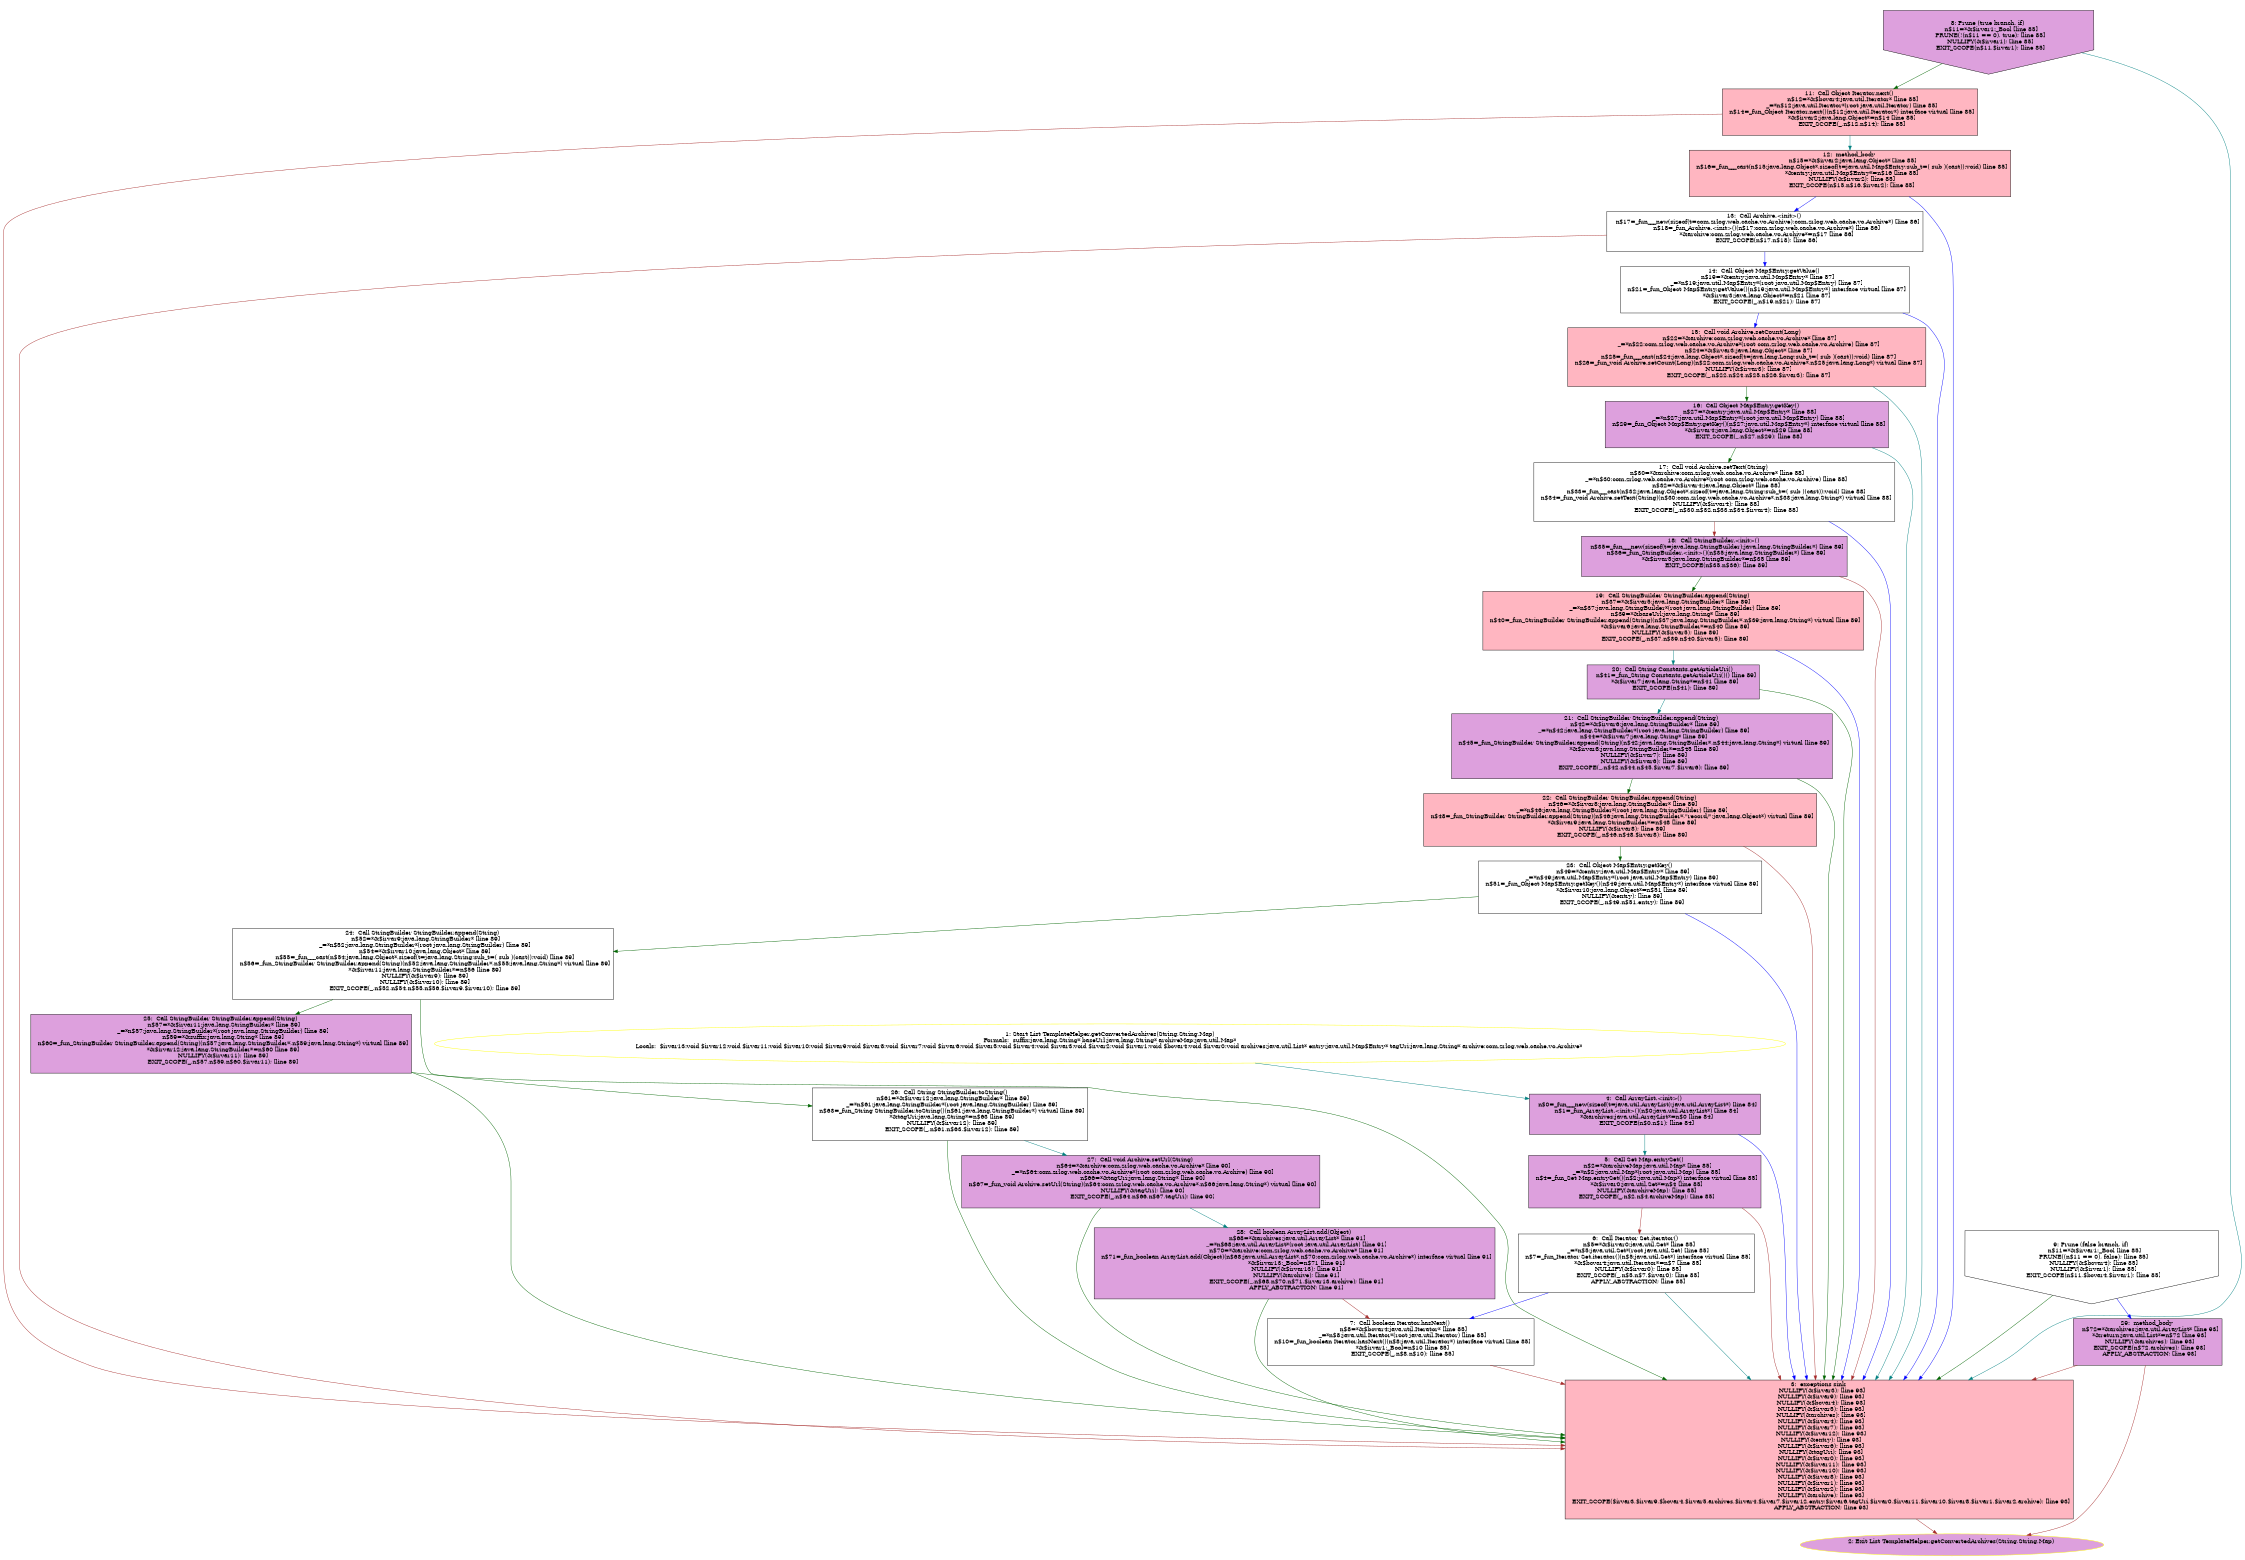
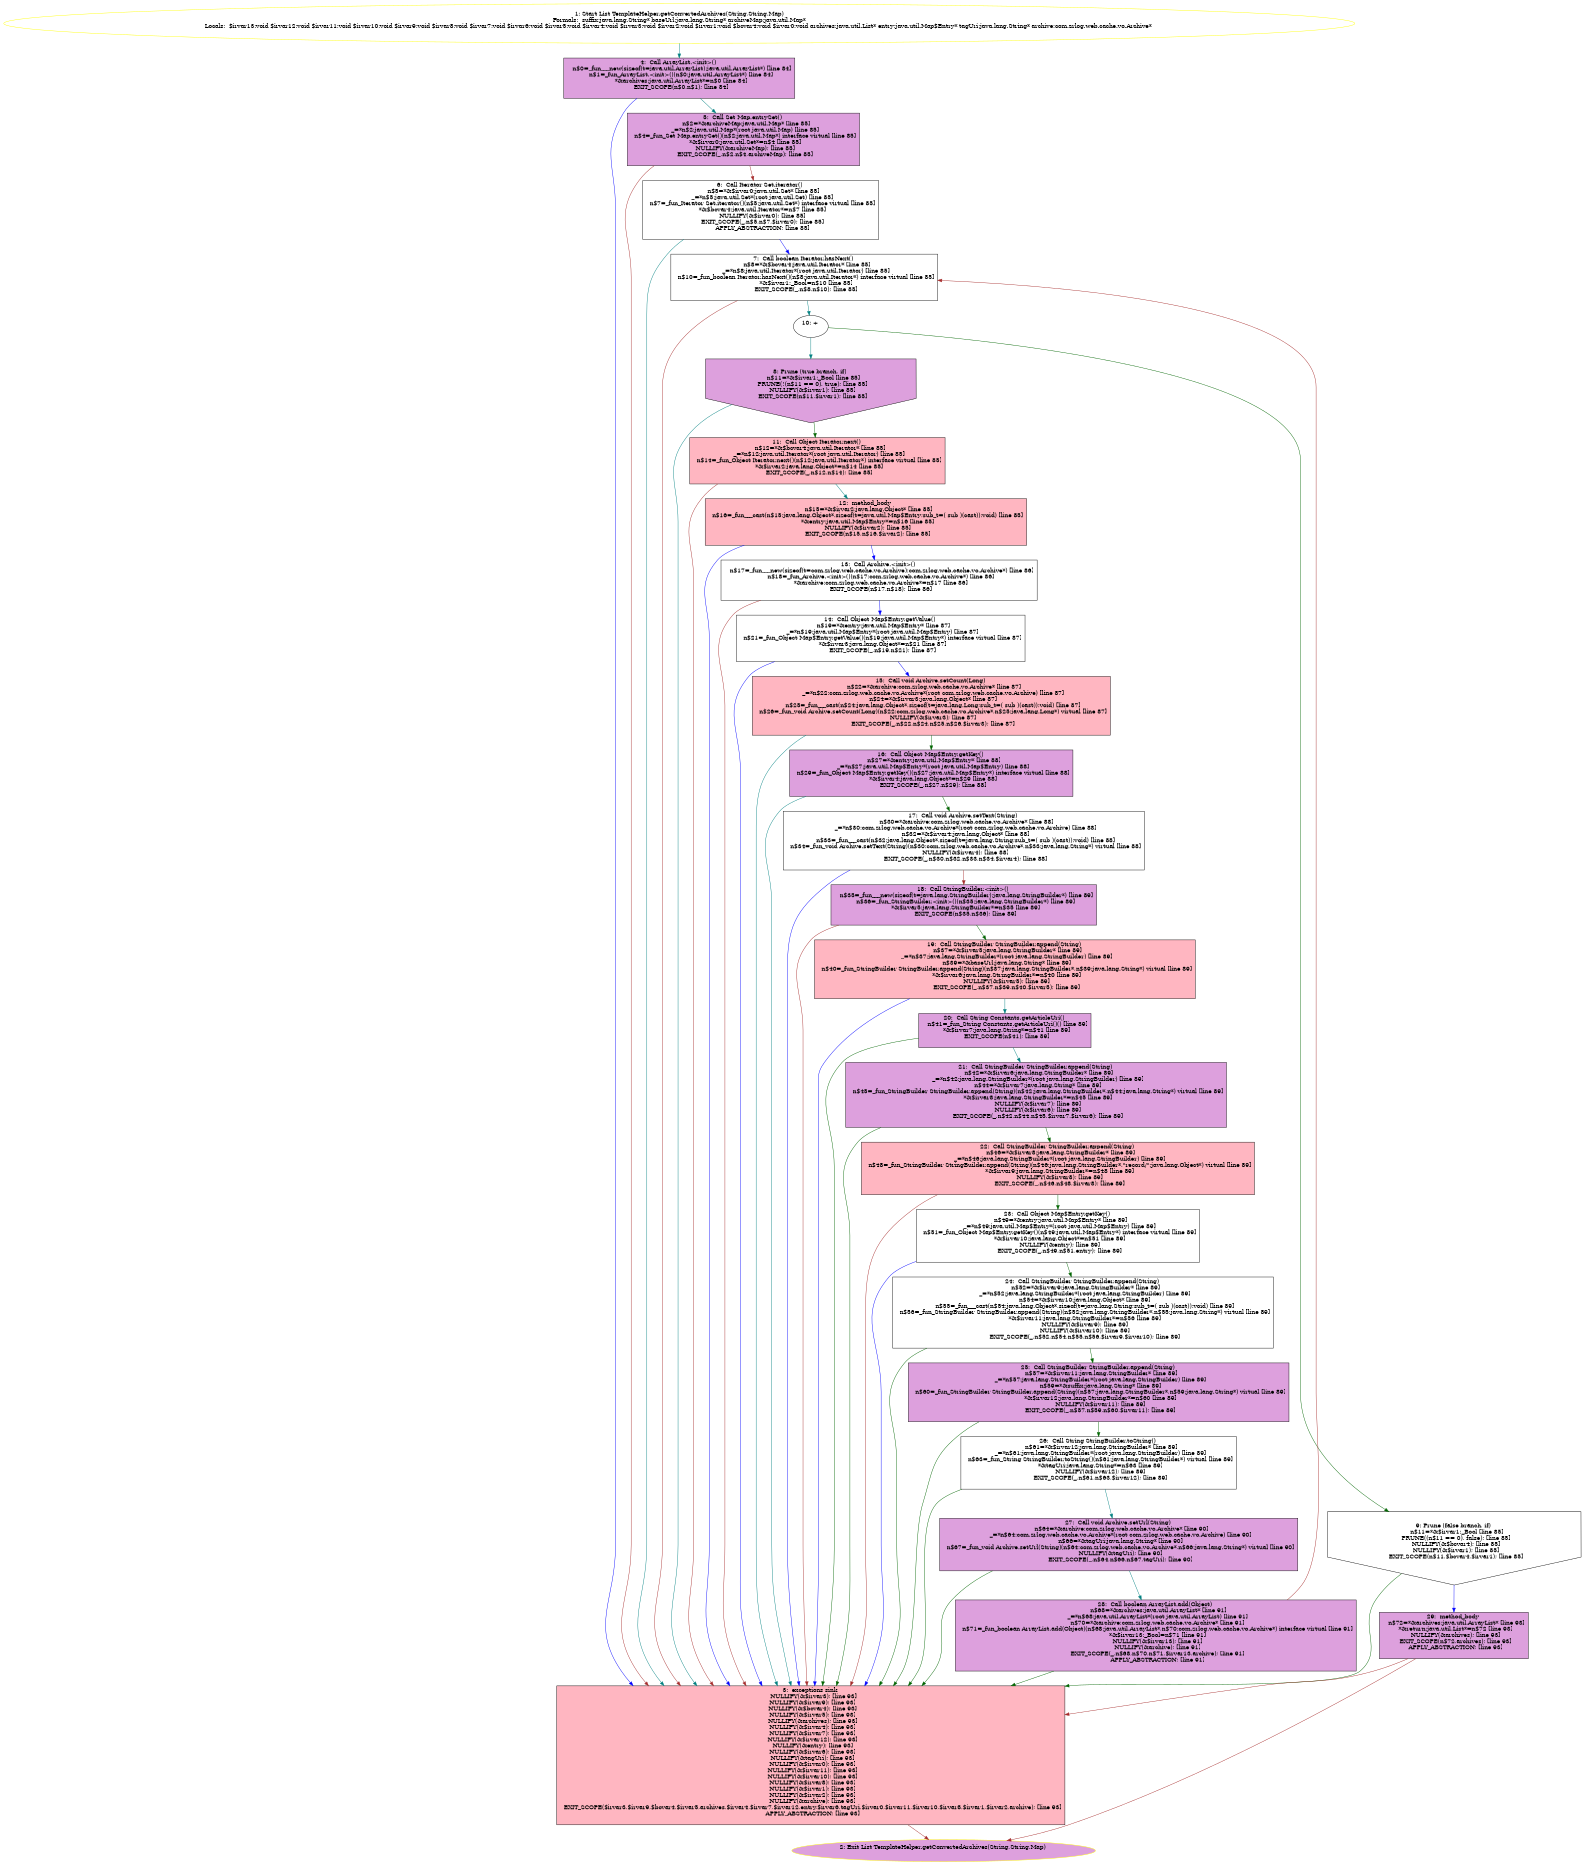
node "10: +": added
